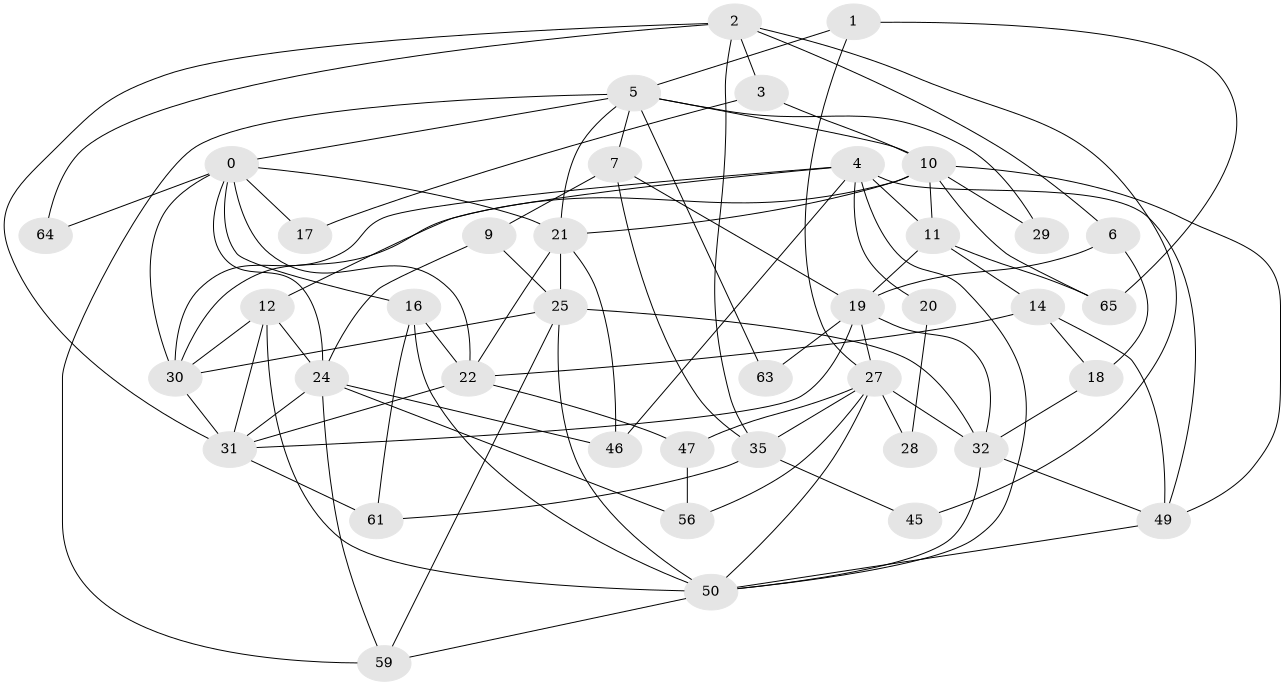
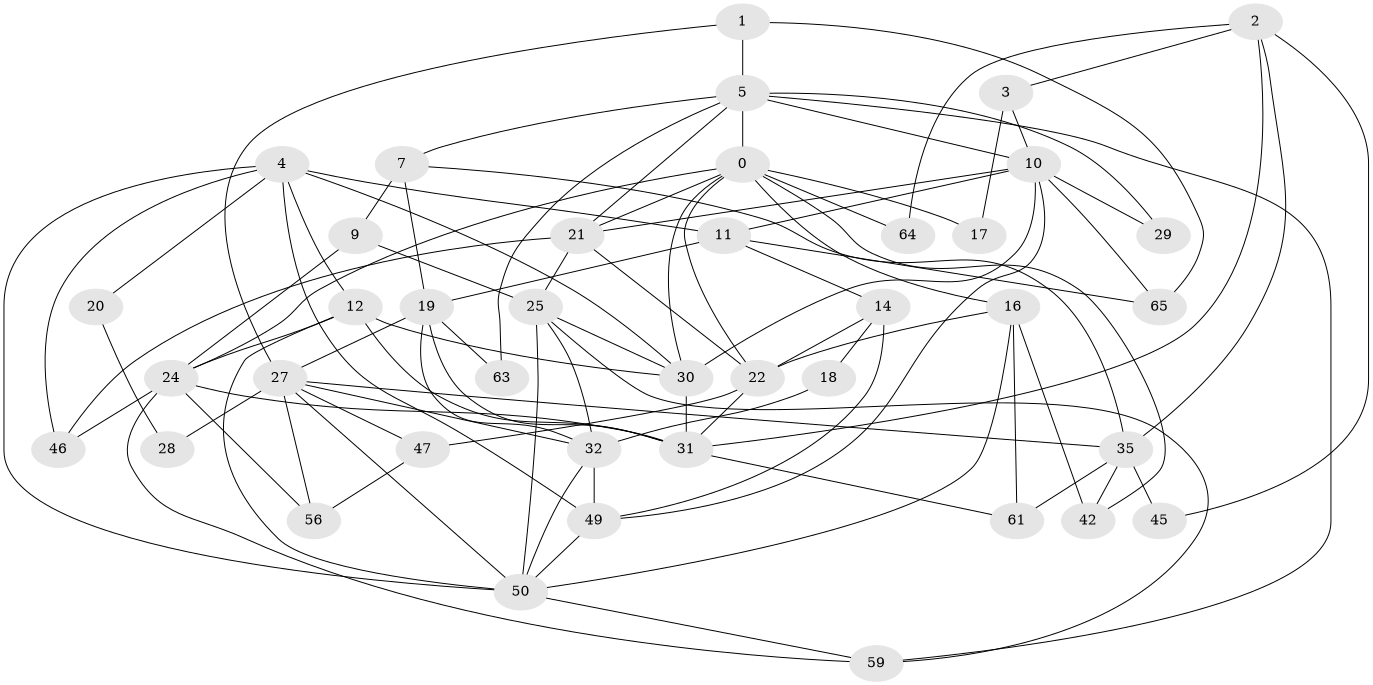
node "6": removed
node "42": added
